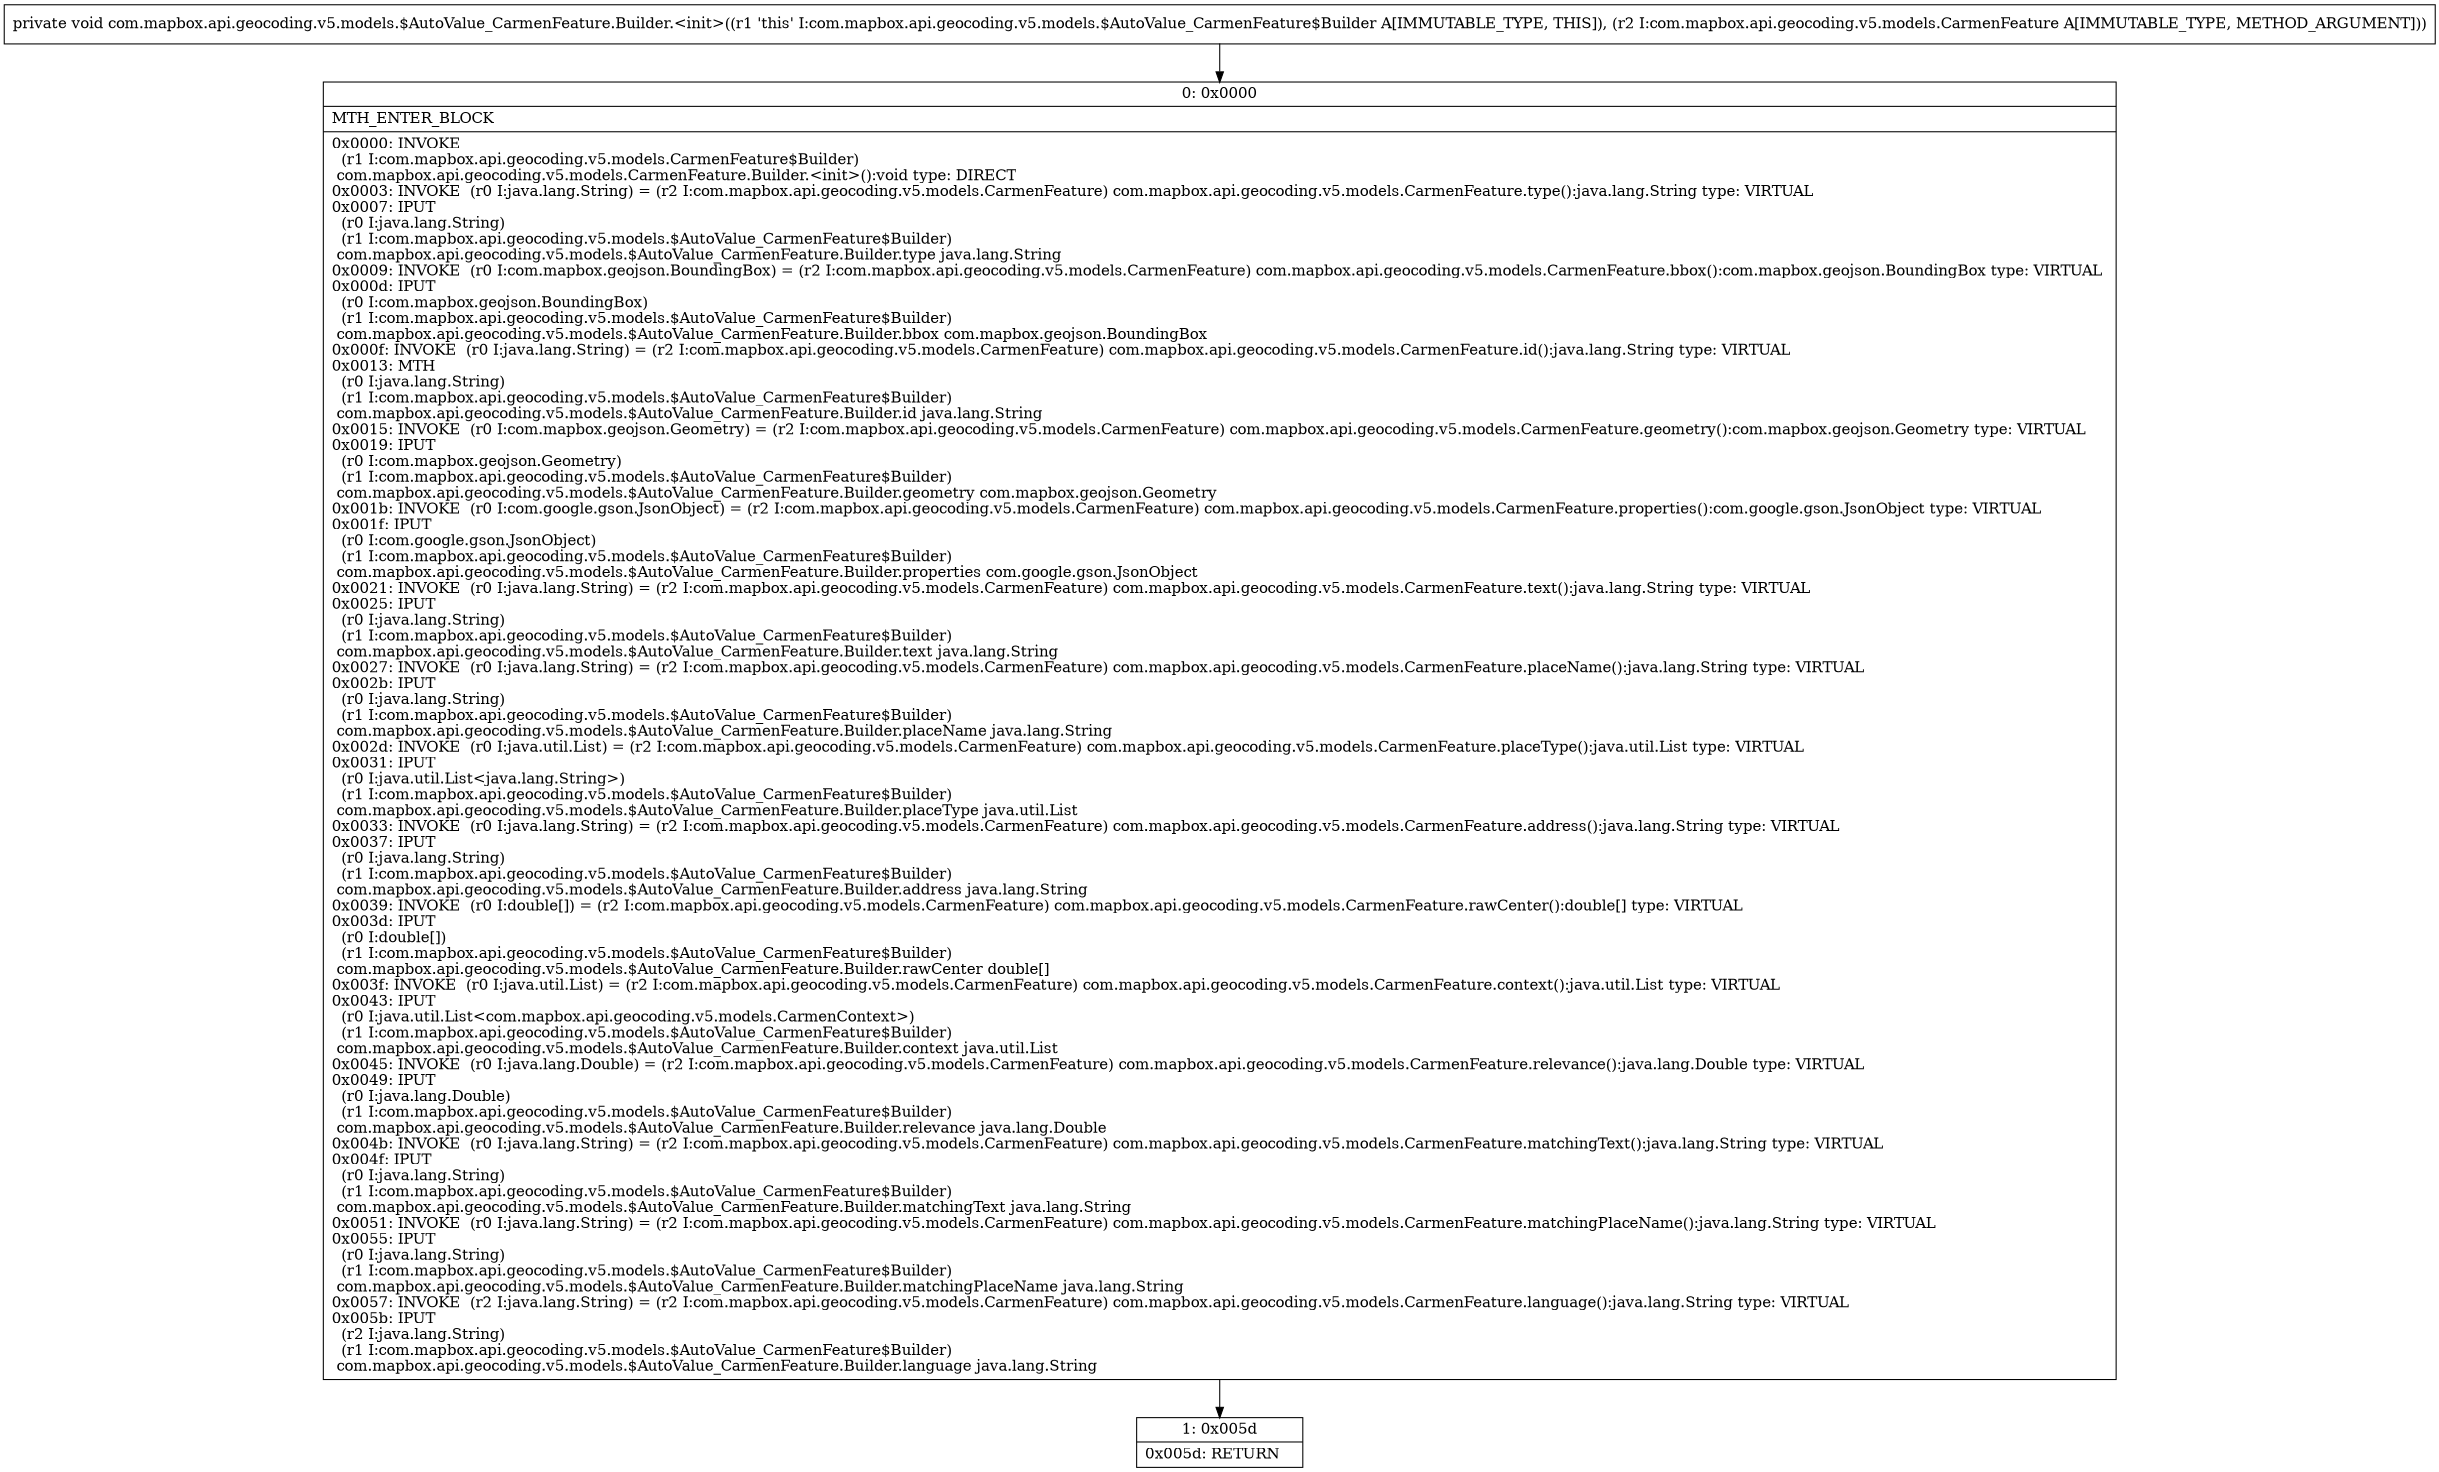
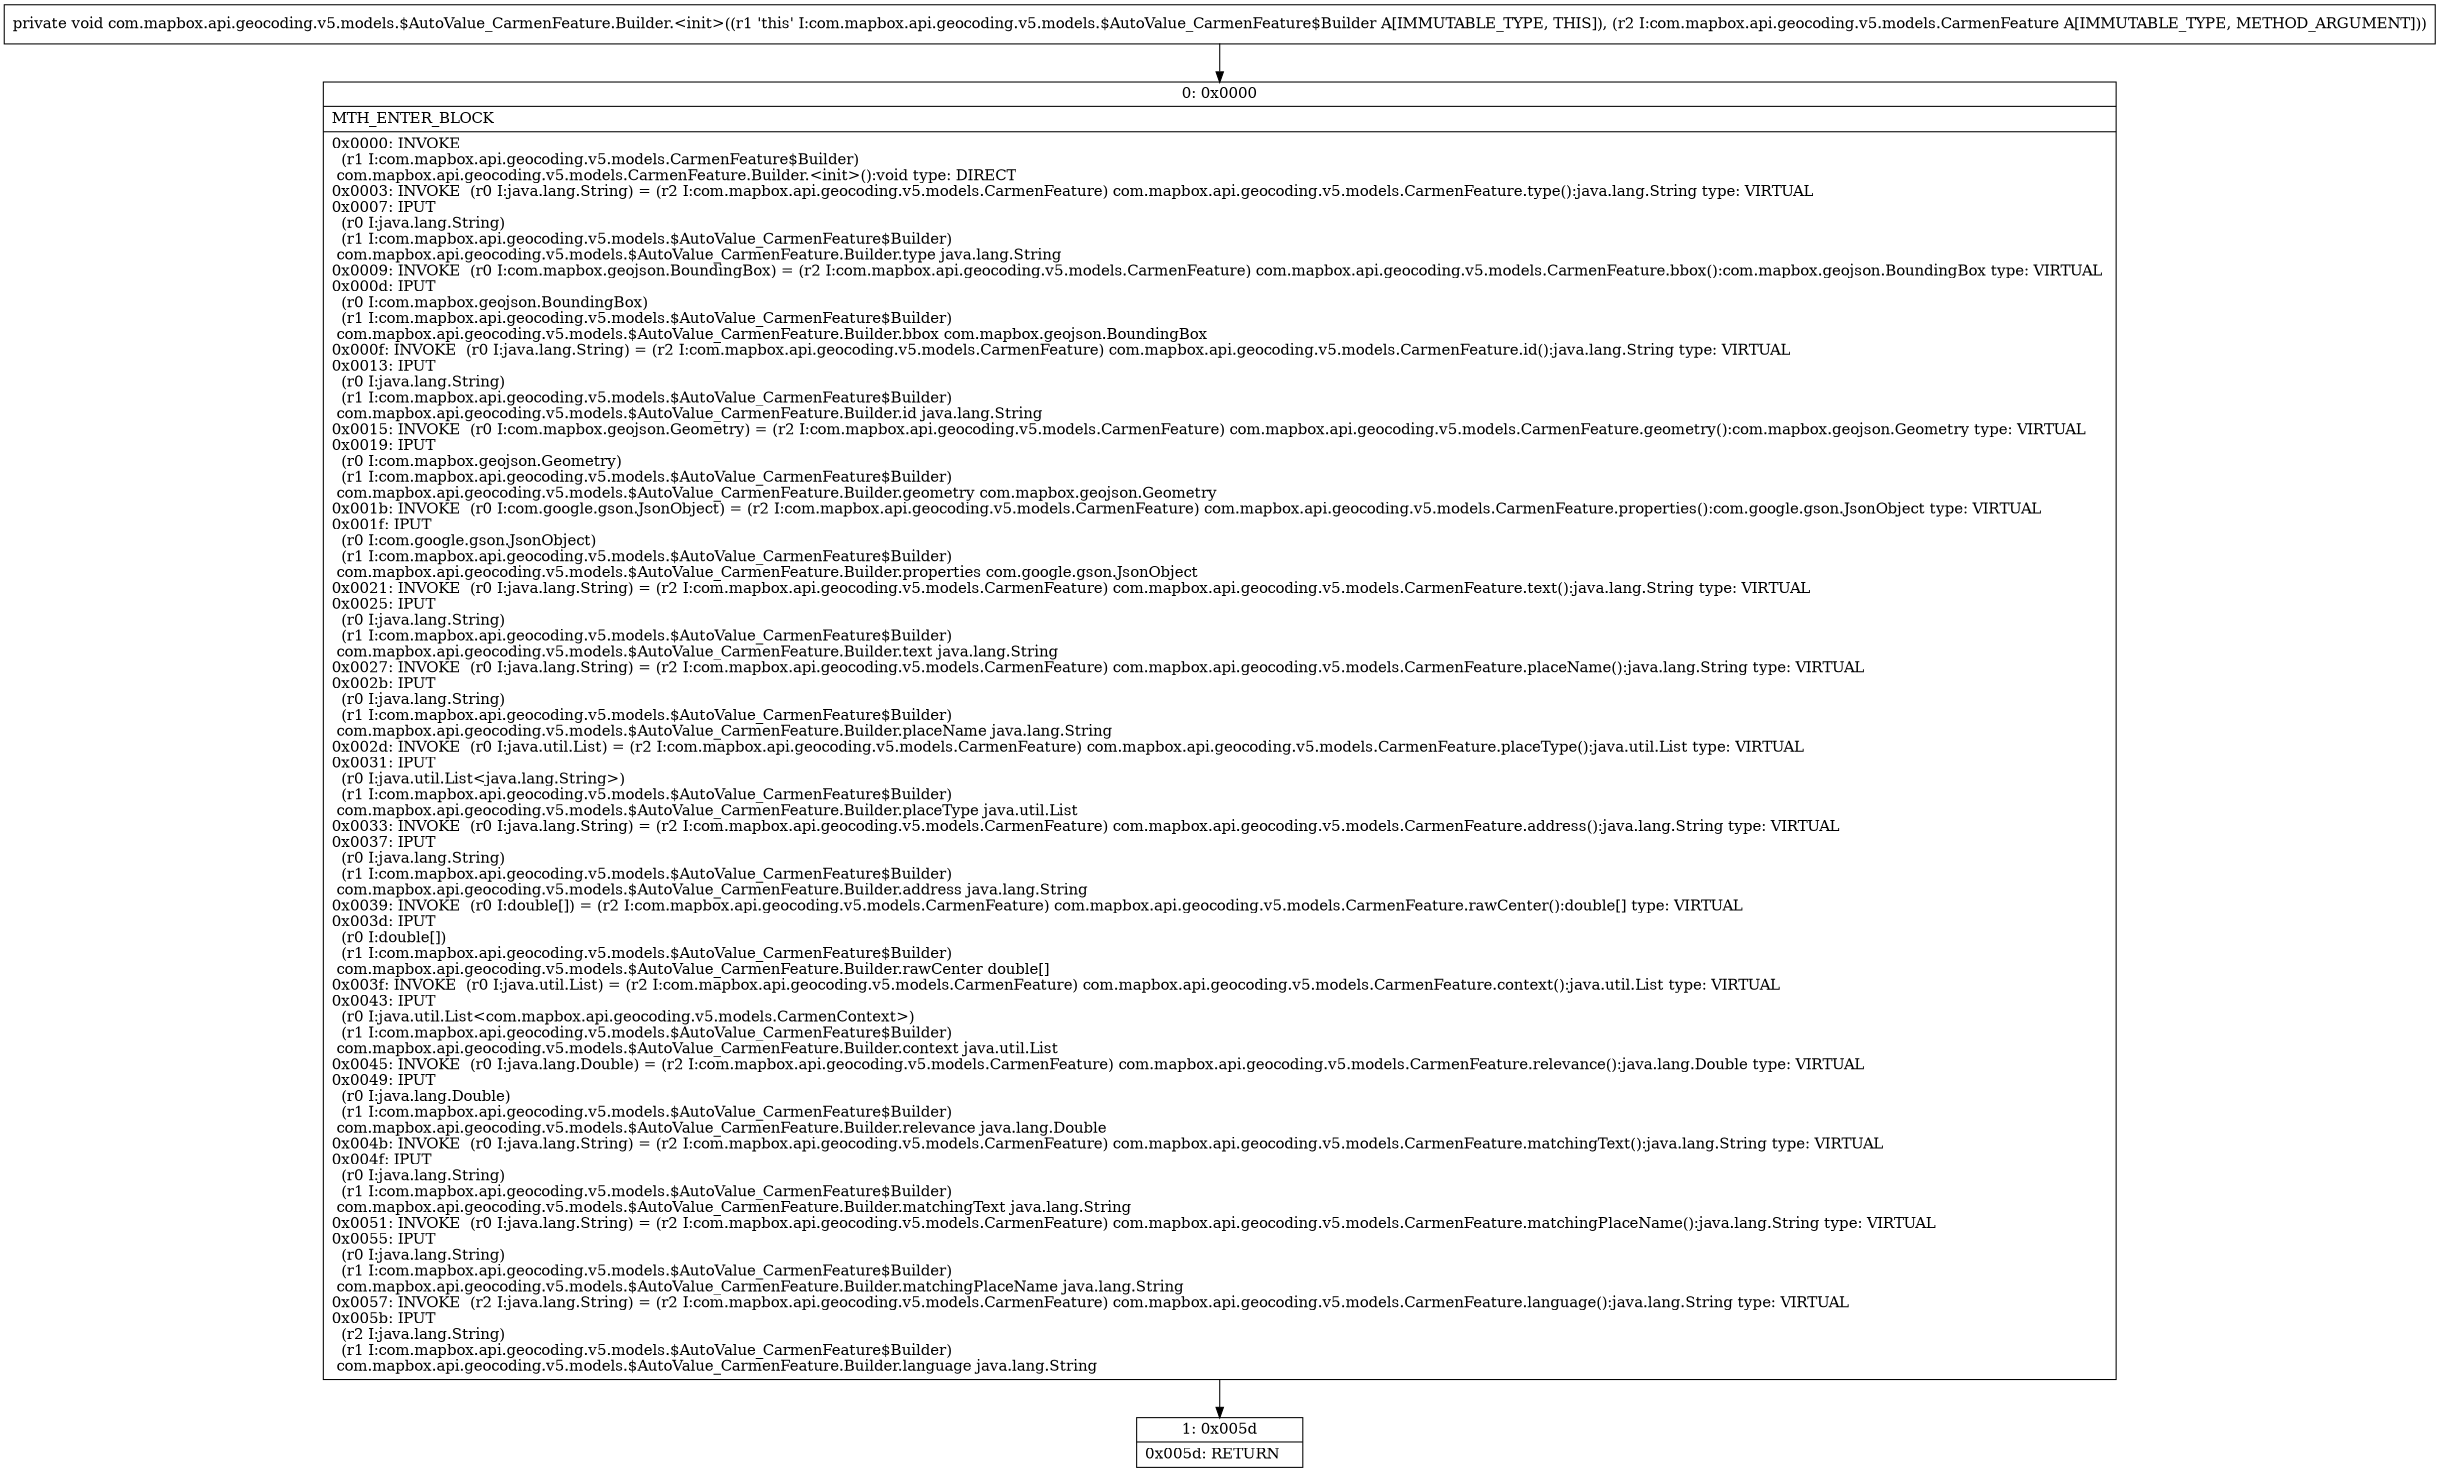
node "0: 0x0000": text "0x0013: MTH" -> "0x0013: IPUT"
